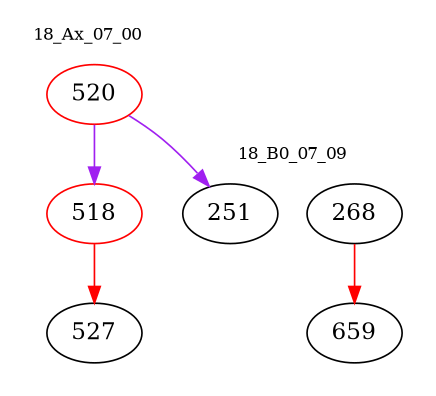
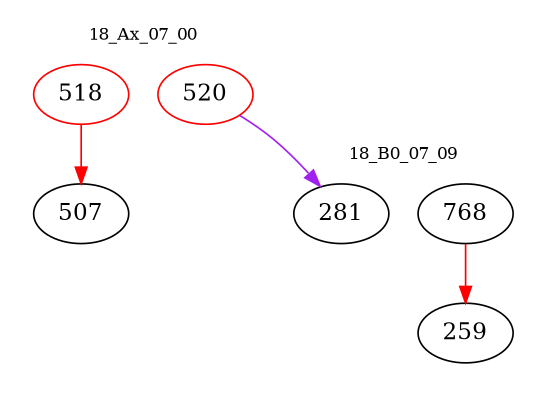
edge "520" -> "518": removed
node "251": label "251" -> "281"
node "268": label "268" -> "768"
node "527": label "527" -> "507"
node "659": label "659" -> "259"
